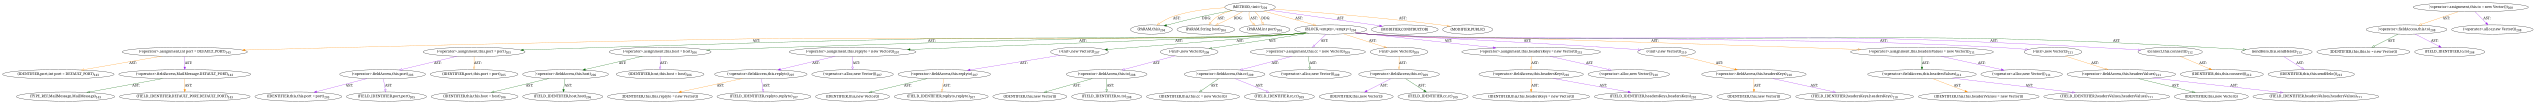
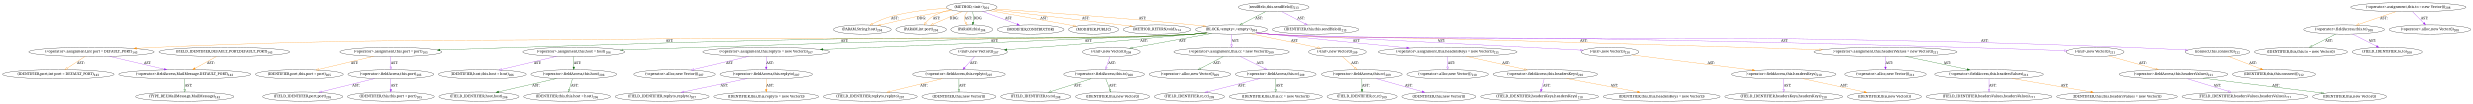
node "(METHOD_RETURN,void)": added
edge "(BLOCK,<empty>,<empty>)" -> "(sendHelo,this.sendHelo())": reversed
edge "(<operator>.fieldAccess,MailMessage.DEFAULT_PORT)" -> "(FIELD_IDENTIFIER,DEFAULT_PORT,DEFAULT_PORT)": reversed
